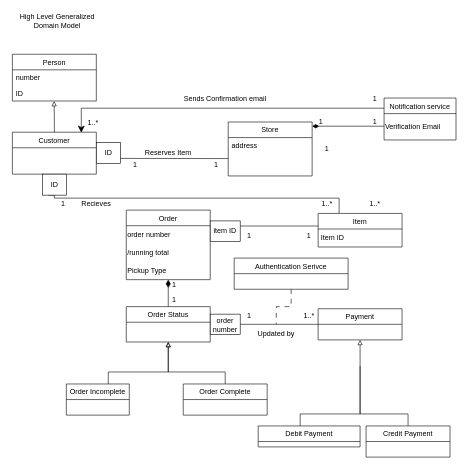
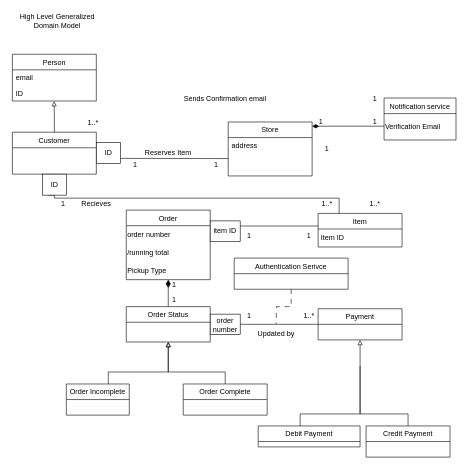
node "number": label "number" -> "email"
edge "Notification service" -> "Customer": removed
